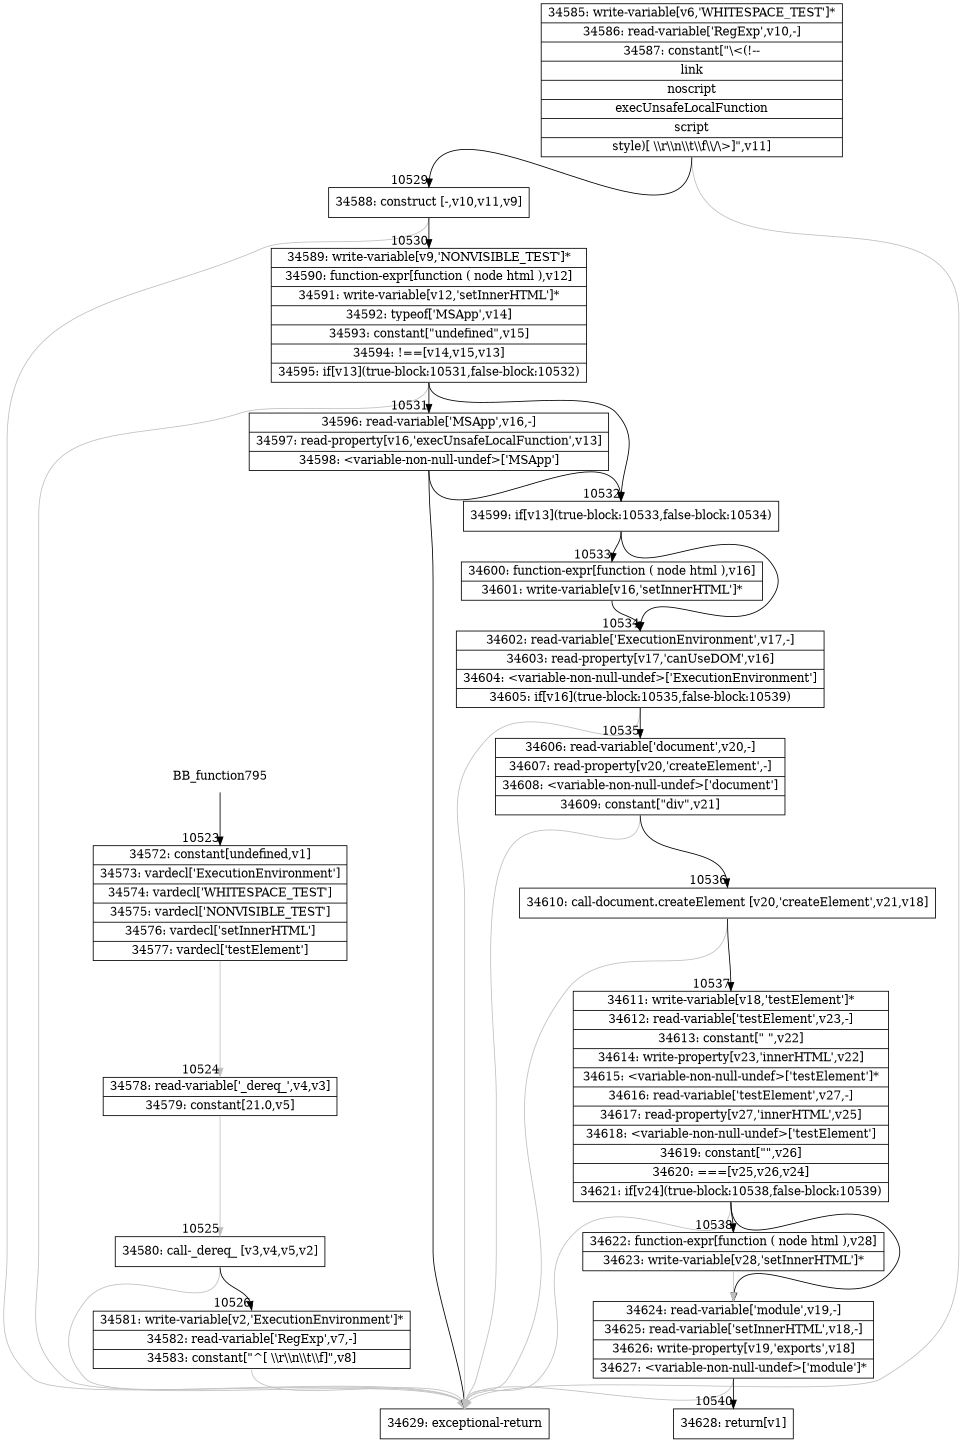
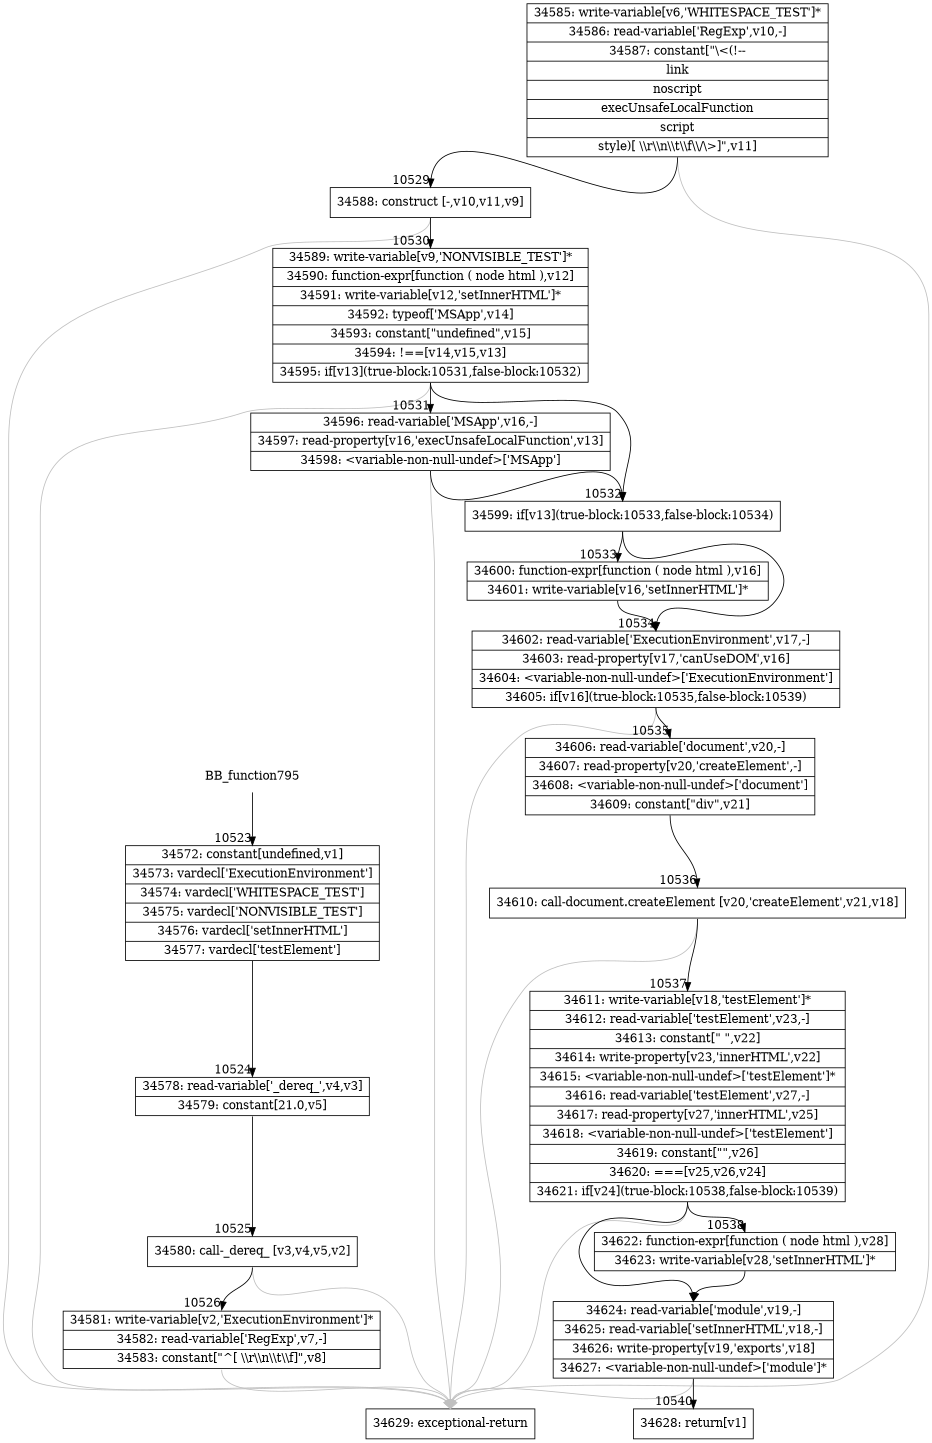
edge "34596: read-variable['MSApp',v16,-]" -> "34629: exceptional-return": color black -> gray
edge "34572: constant[undefined,v1]" -> "34578: read-variable['_dereq_',v4,v3]": color gray -> black
edge "34606: read-variable['document',v20,-]" -> "34629: exceptional-return": removed
edge "34578: read-variable['_dereq_',v4,v3]" -> "34580: call-_dereq_ [v3,v4,v5,v2]": color gray -> black
edge "34622: function-expr[function ( node html ),v28]" -> "34624: read-variable['module',v19,-]": color gray -> black
